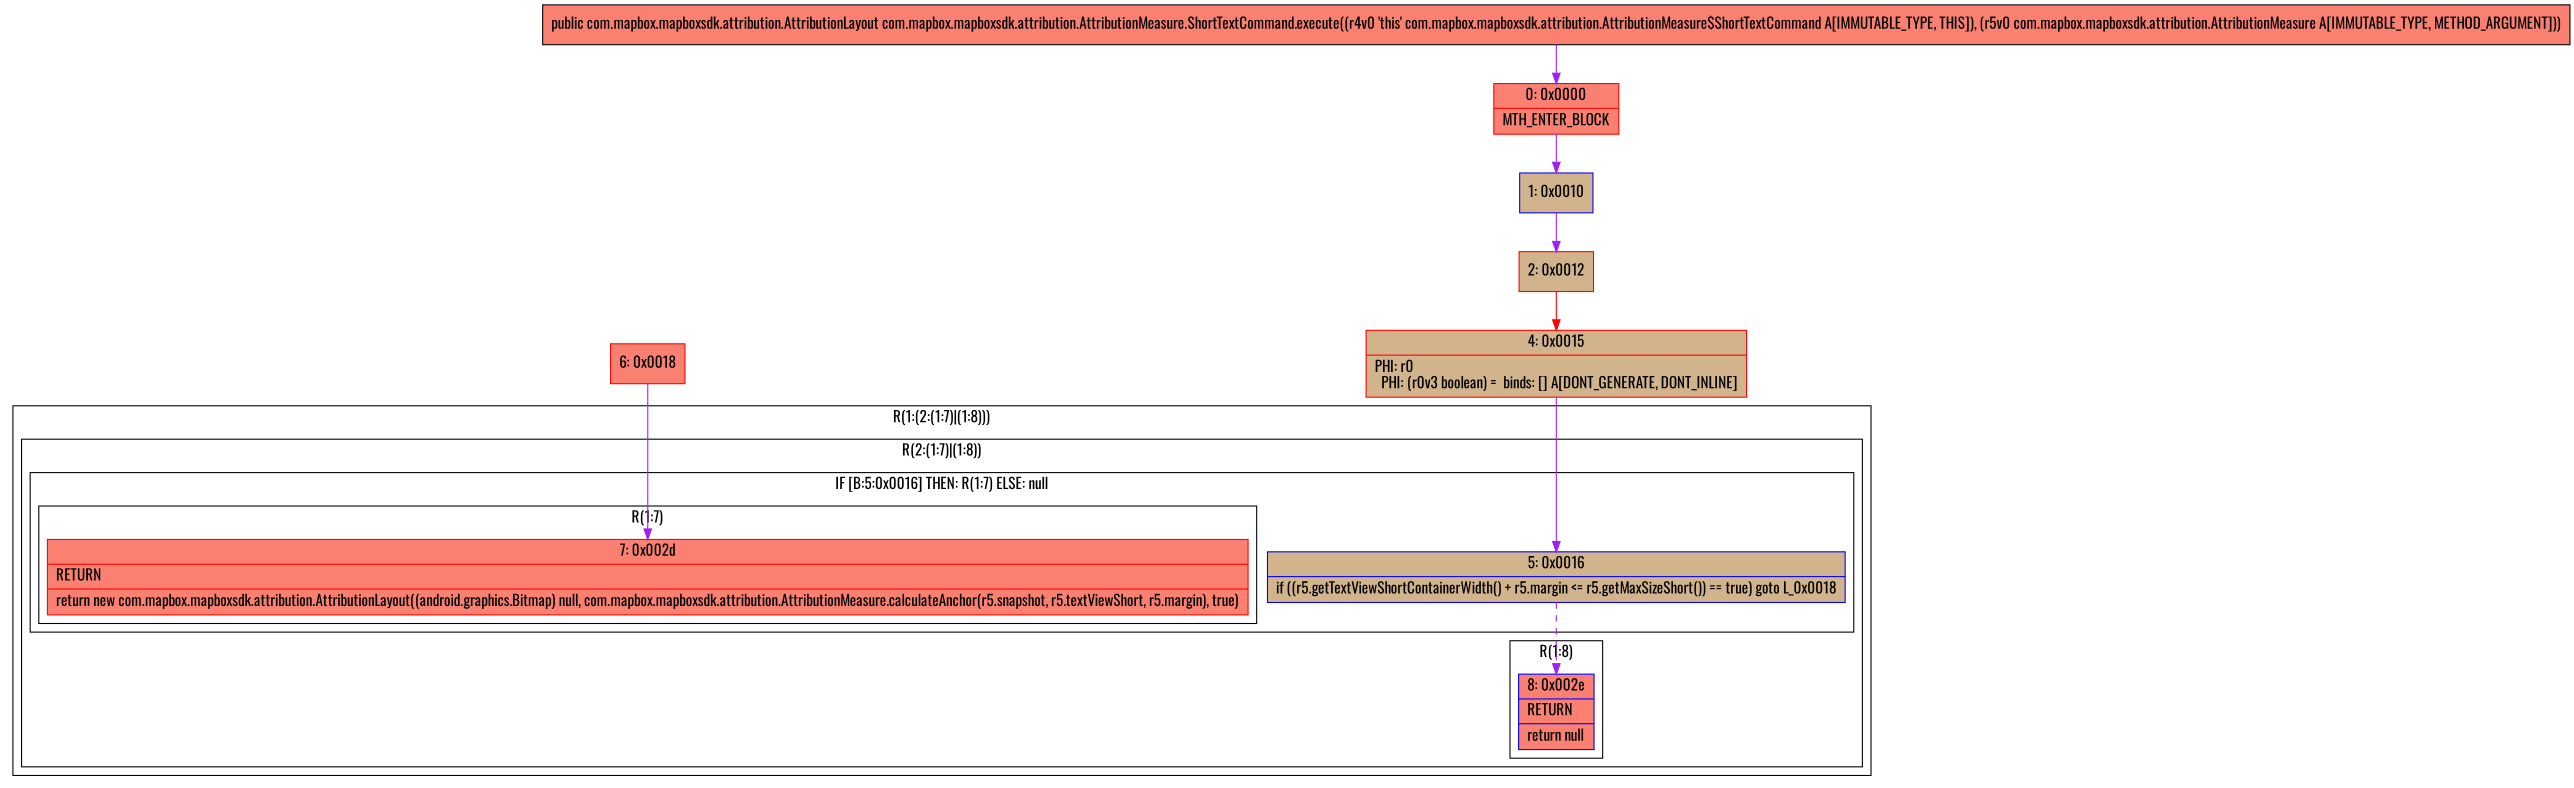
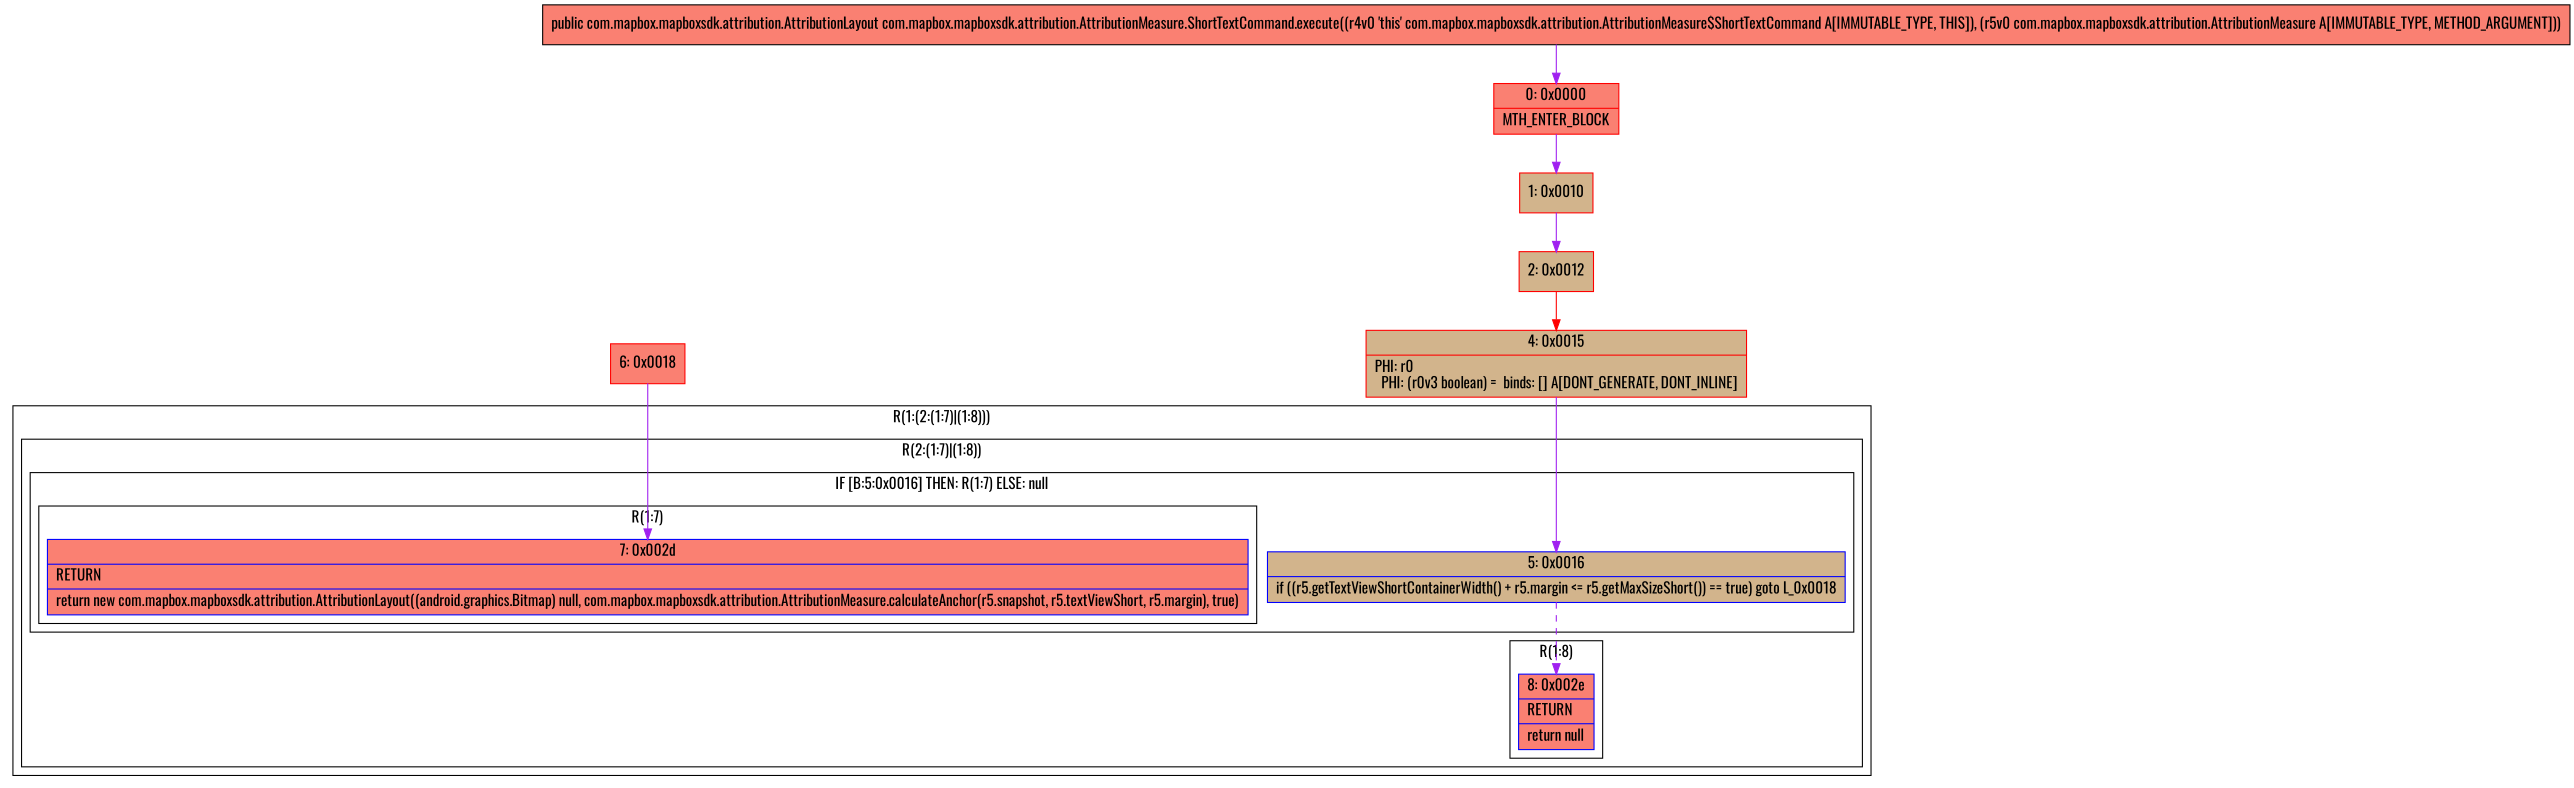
node "1: 0x0010": color blue -> red
node "7: 0x002d": color red -> blue
